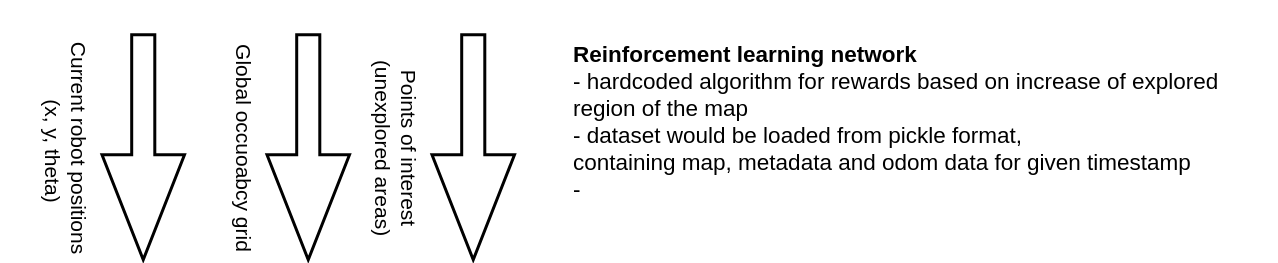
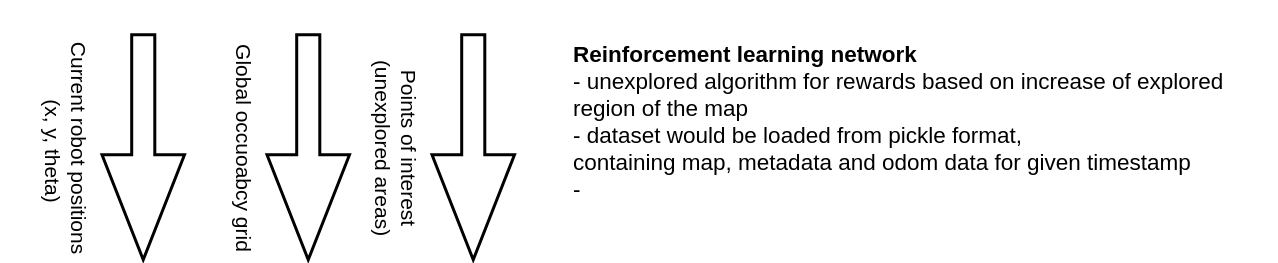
node "Reinforcement learning network - hardcoded algorithm for rewards based on increase of explored region of the map - dataset would be loaded from pickle format, containing map, metadata and odom data for given timestamp -": label "Reinforcement learning network - hardcoded algorithm for rewards based on increase of explored region of the map - dataset would be loaded from pickle format, containing map, metadata and odom data for given timestamp -" -> "Reinforcement learning network - unexplored algorithm for rewards based on increase of explored region of the map - dataset would be loaded from pickle format, containing map, metadata and odom data for given timestamp -"
